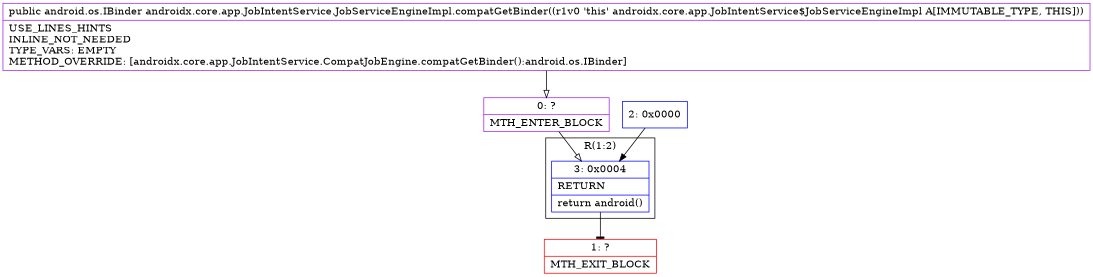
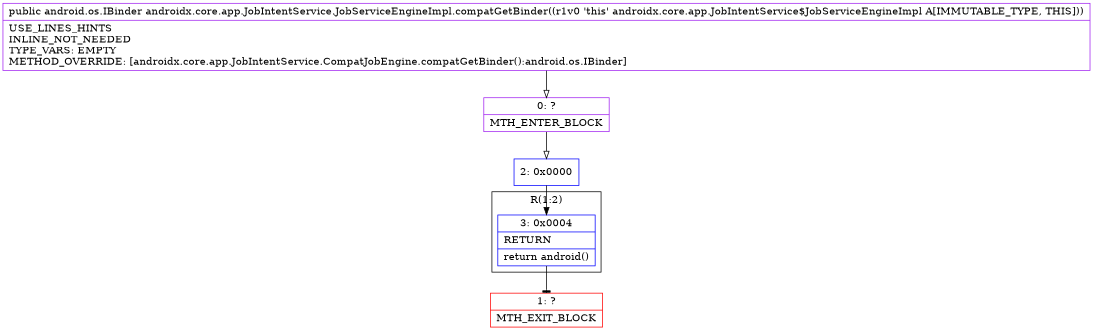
edge "0: ?" -> "3: 0x0004": now "0: ?" -> "2: 0x0000"
